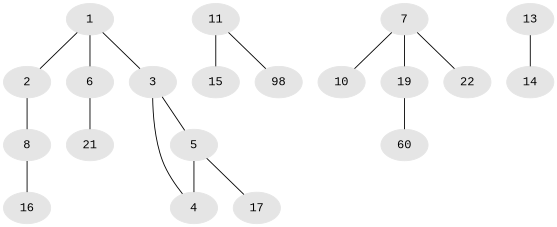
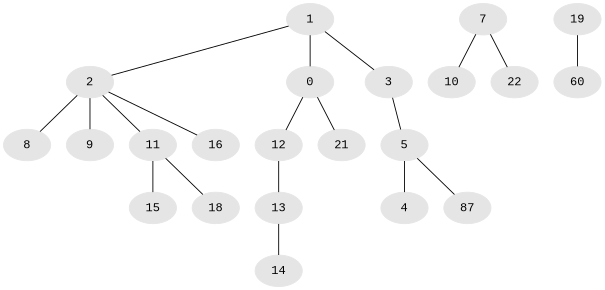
edge "7" -- "19": removed
node "6": label "6" -> "0"
node "98": label "98" -> "18"
edge "2" -- "11": added
node "9": added
node "12": added
edge "3" -- "4": removed
edge "8" -- "16": now "2" -- "16"
node "17": label "17" -> "87"
